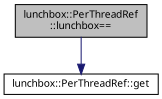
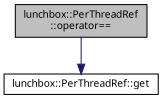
node "lunchbox::PerThreadRef ::lunchbox==": label "lunchbox::PerThreadRef ::lunchbox==" -> "lunchbox::PerThreadRef ::operator=="
